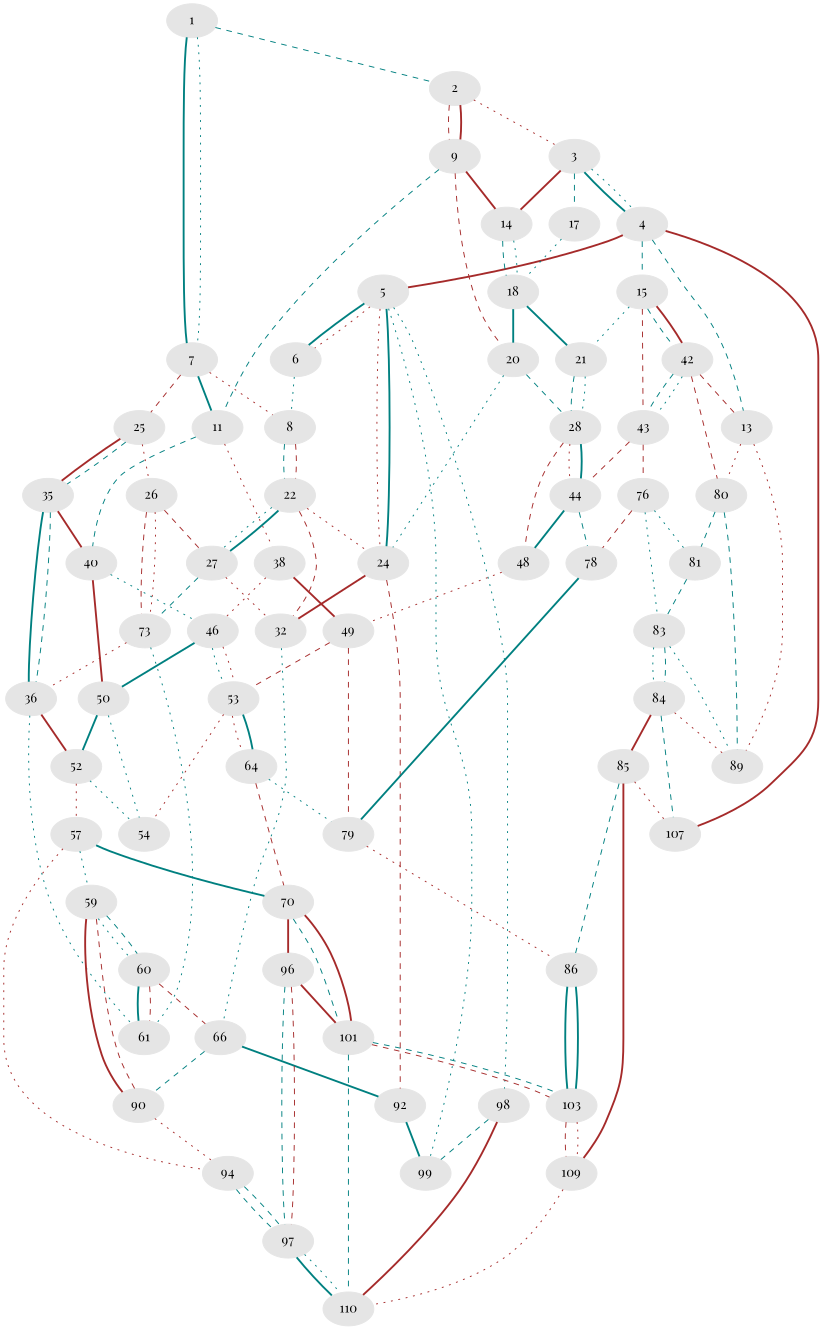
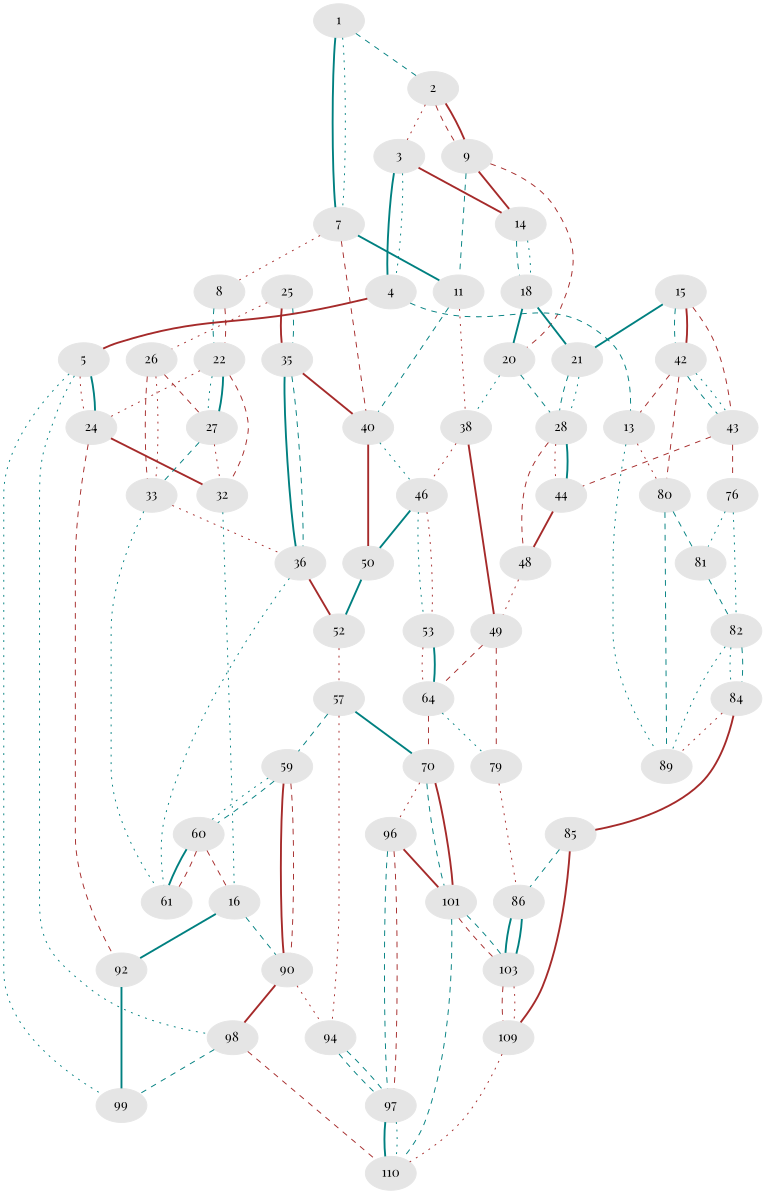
node "17": removed
edge "4" -- "15": removed
edge "15" -- "21": style dotted -> bold
node "6": removed
edge "7" -- "25": now "7" -- "40"
edge "20" -- "24": now "20" -- "38"
edge "44" -- "48": color teal -> brown
node "78": removed
edge "13" -- "89": color brown -> teal
node "73": label "73" -> "33"
node "83": label "83" -> "82"
edge "49" -- "53": now "49" -- "64"
node "54": removed
node "107": removed
edge "57" -- "59": style dotted -> dashed
edge "70" -- "96": style bold -> dotted
edge "90" -- "98": added
node "66": label "66" -> "16"
edge "98" -- "110": style bold -> dashed
